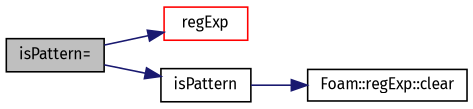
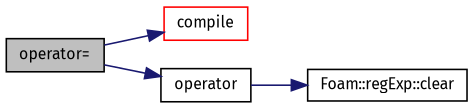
node "regExp": label "regExp" -> "compile"
node "isPattern=": label "isPattern=" -> "operator="
node "isPattern": label "isPattern" -> "operator"
